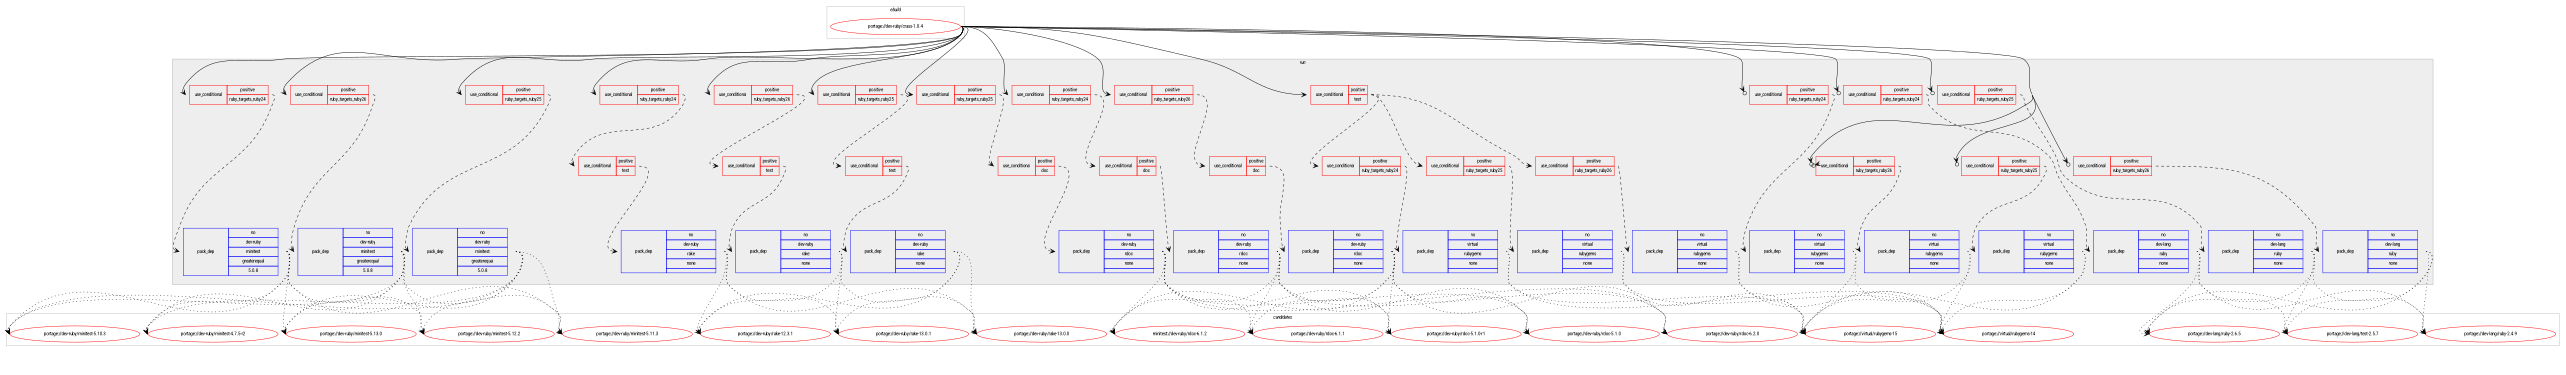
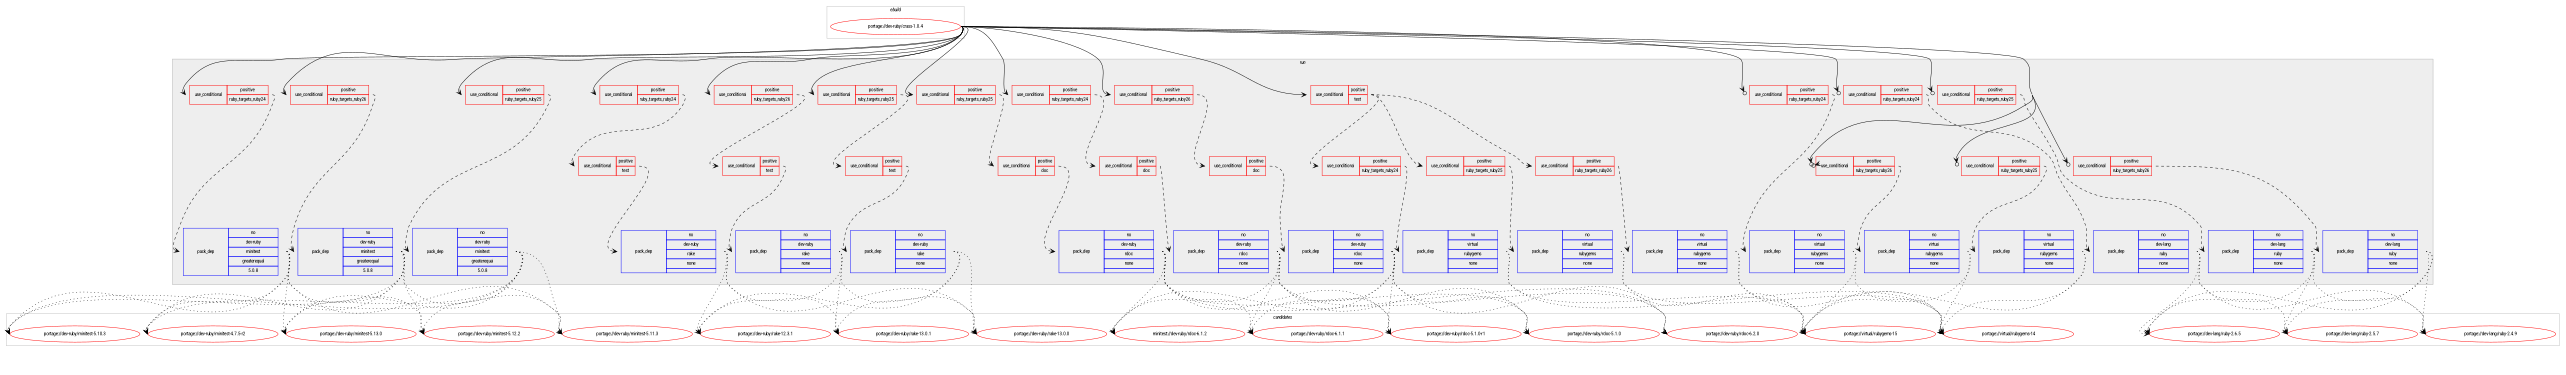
node "portage://dev-lang/test-2.5.7": label "portage://dev-lang/test-2.5.7" -> "portage://dev-lang/ruby-2.5.7"
